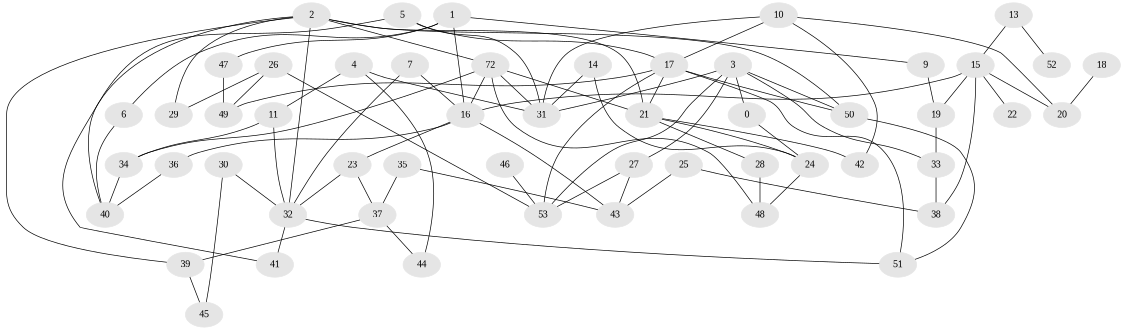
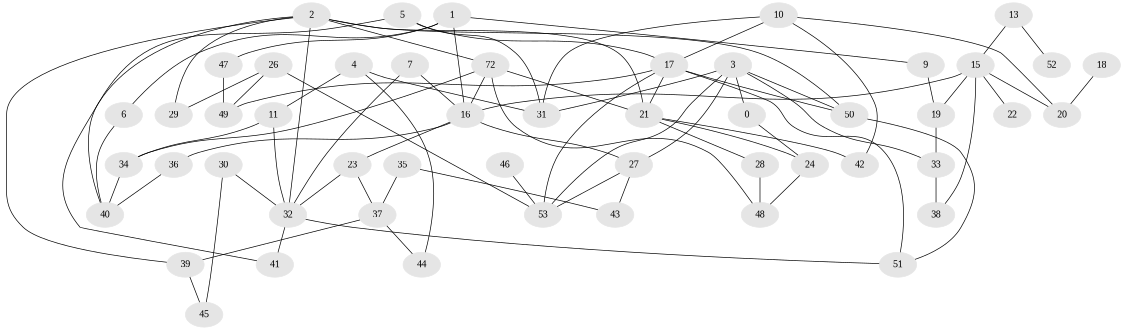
node "14": removed
edge "72" -- "31": removed
edge "16" -- "43": now "16" -- "27"
node "25": removed
